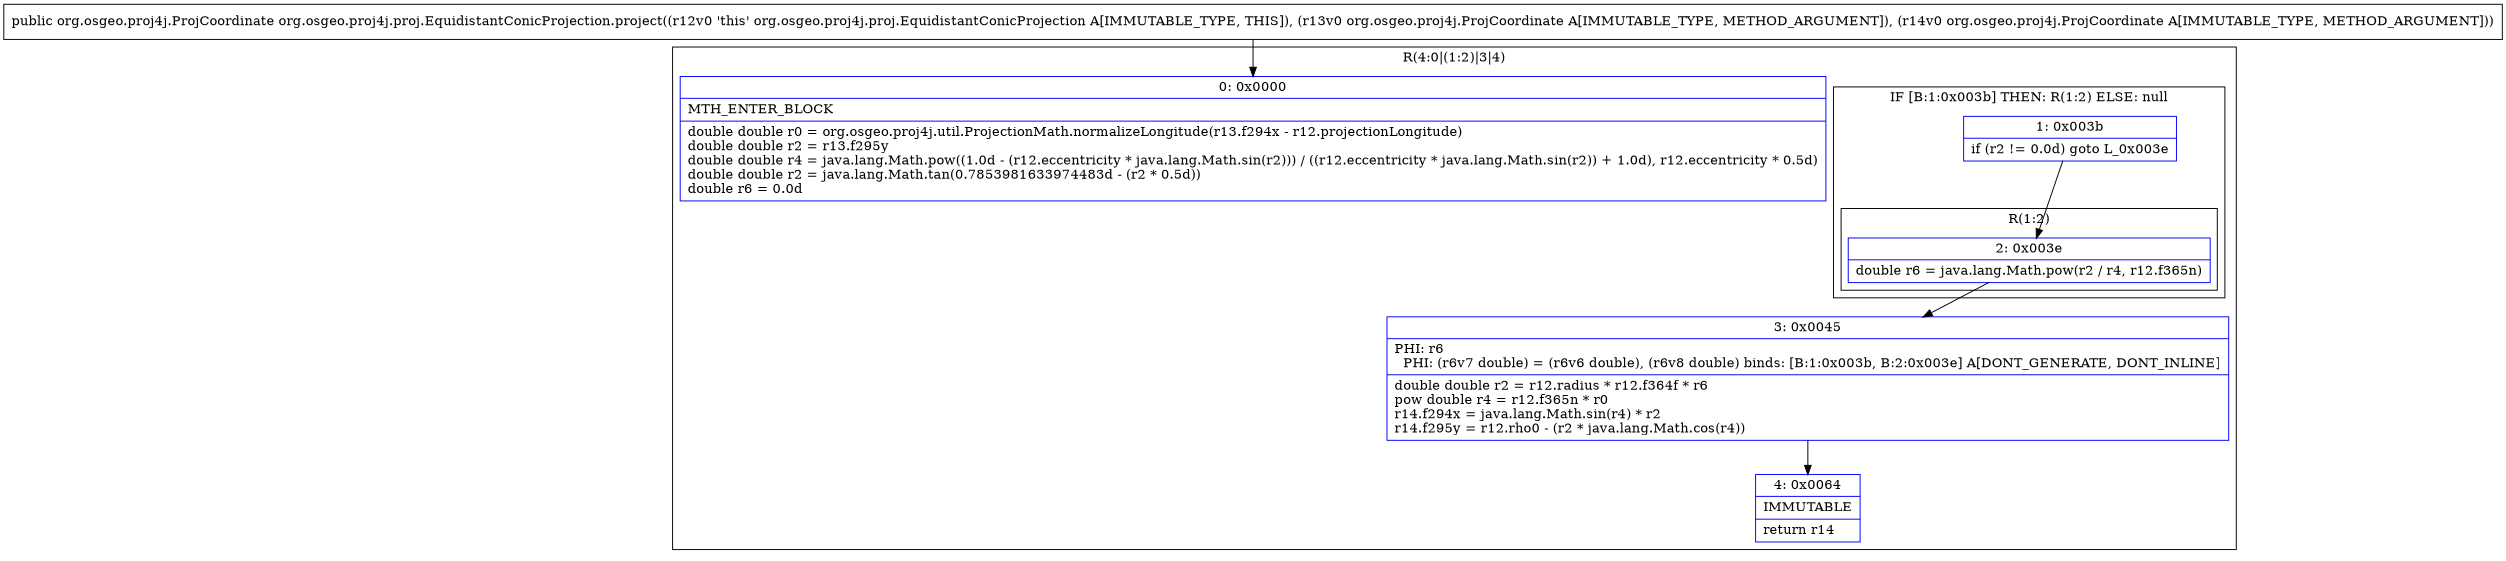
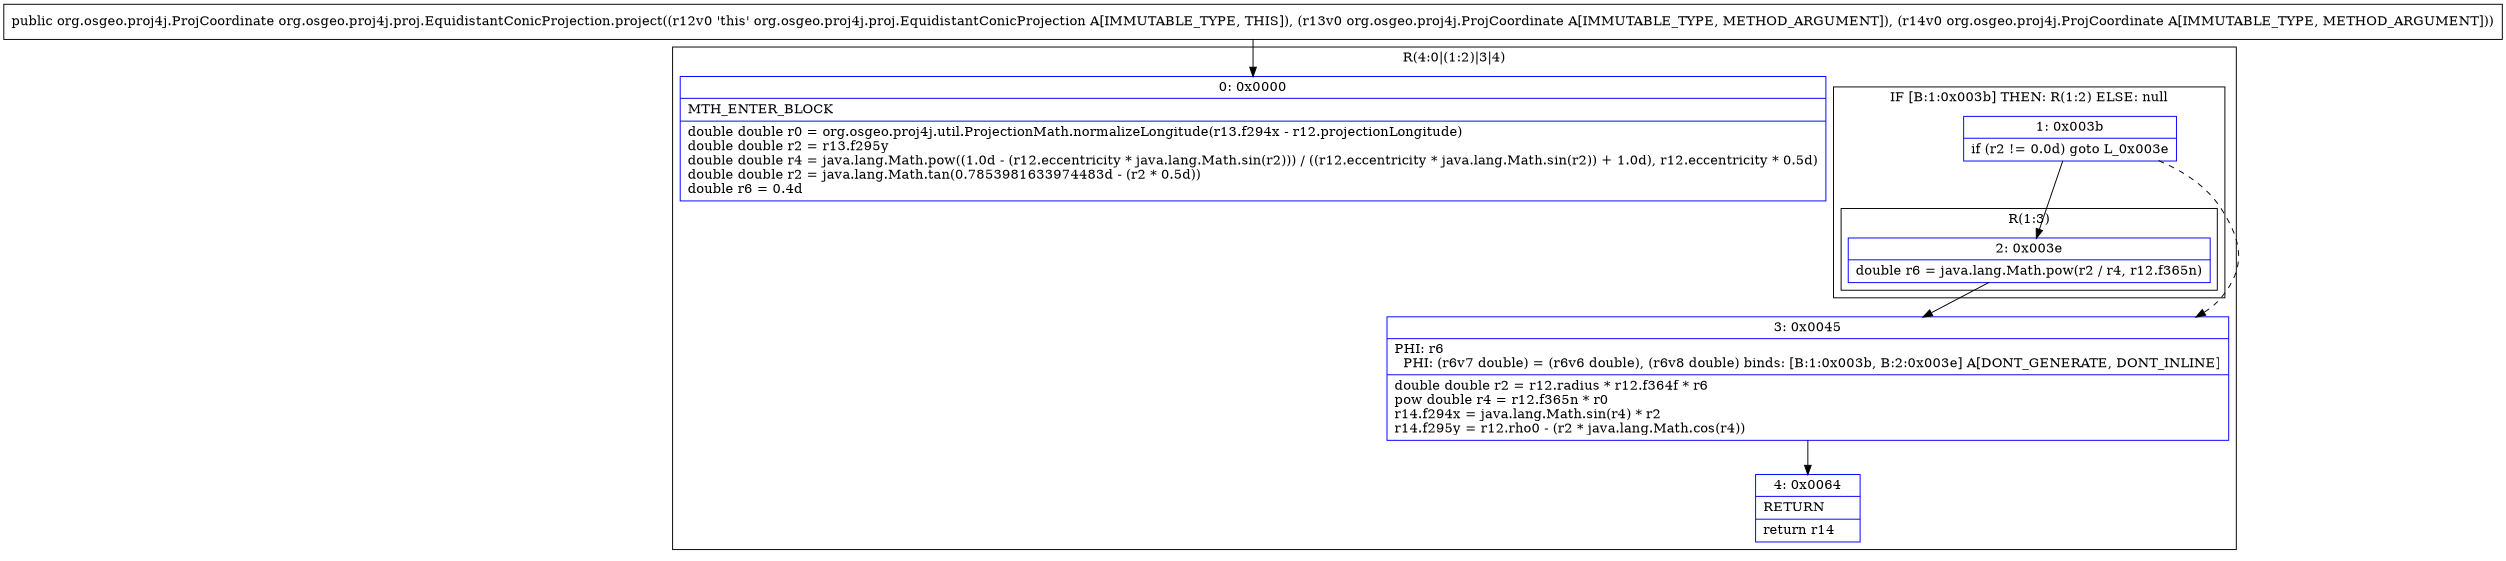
node "0: 0x0000": text "double r6 = 0.0d" -> "double r6 = 0.4d"
edge "1: 0x003b" -> "3: 0x0045": added
cluster "R(1:2)": label "R(1:2)" -> "R(1:3)"
node "4: 0x0064": text "IMMUTABLE" -> "RETURN"
